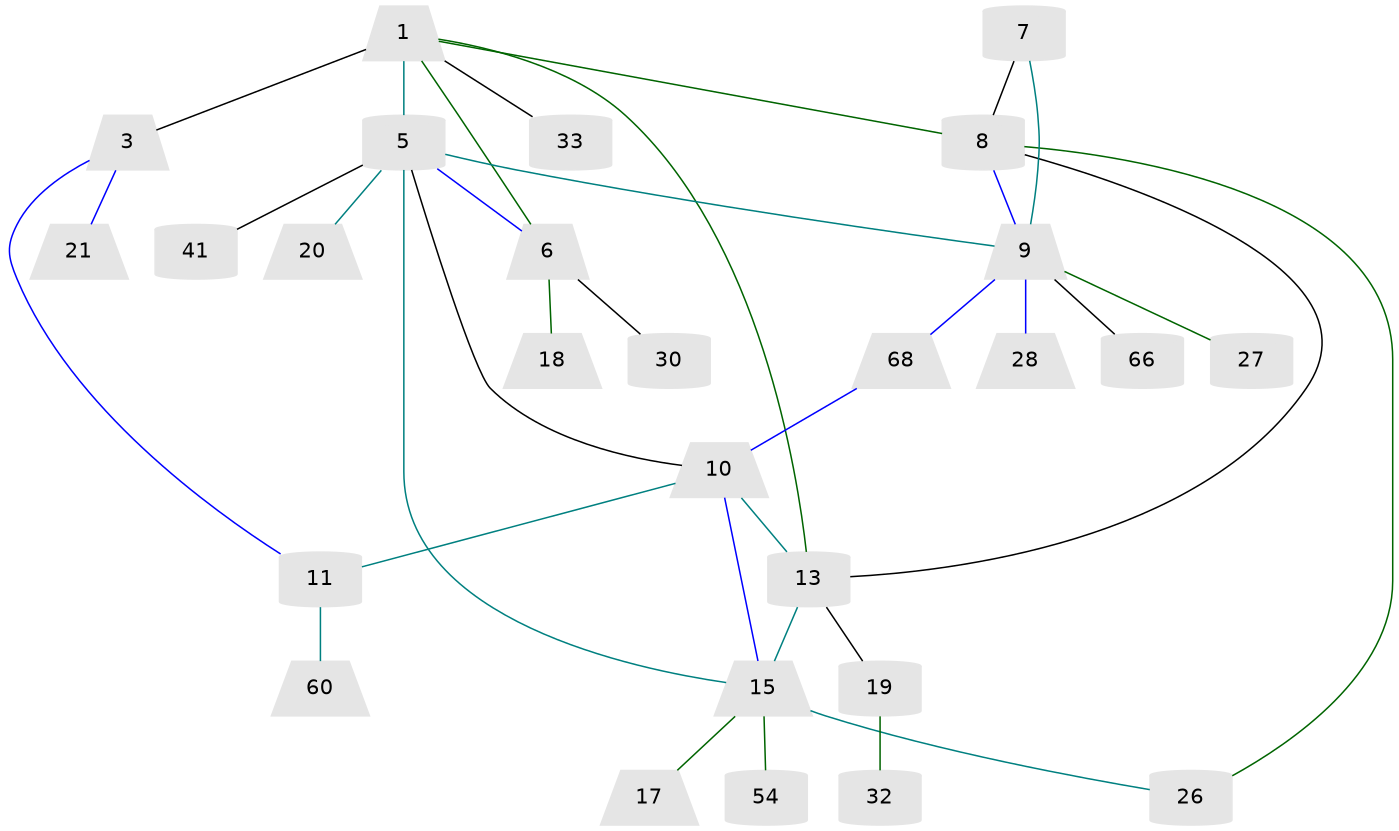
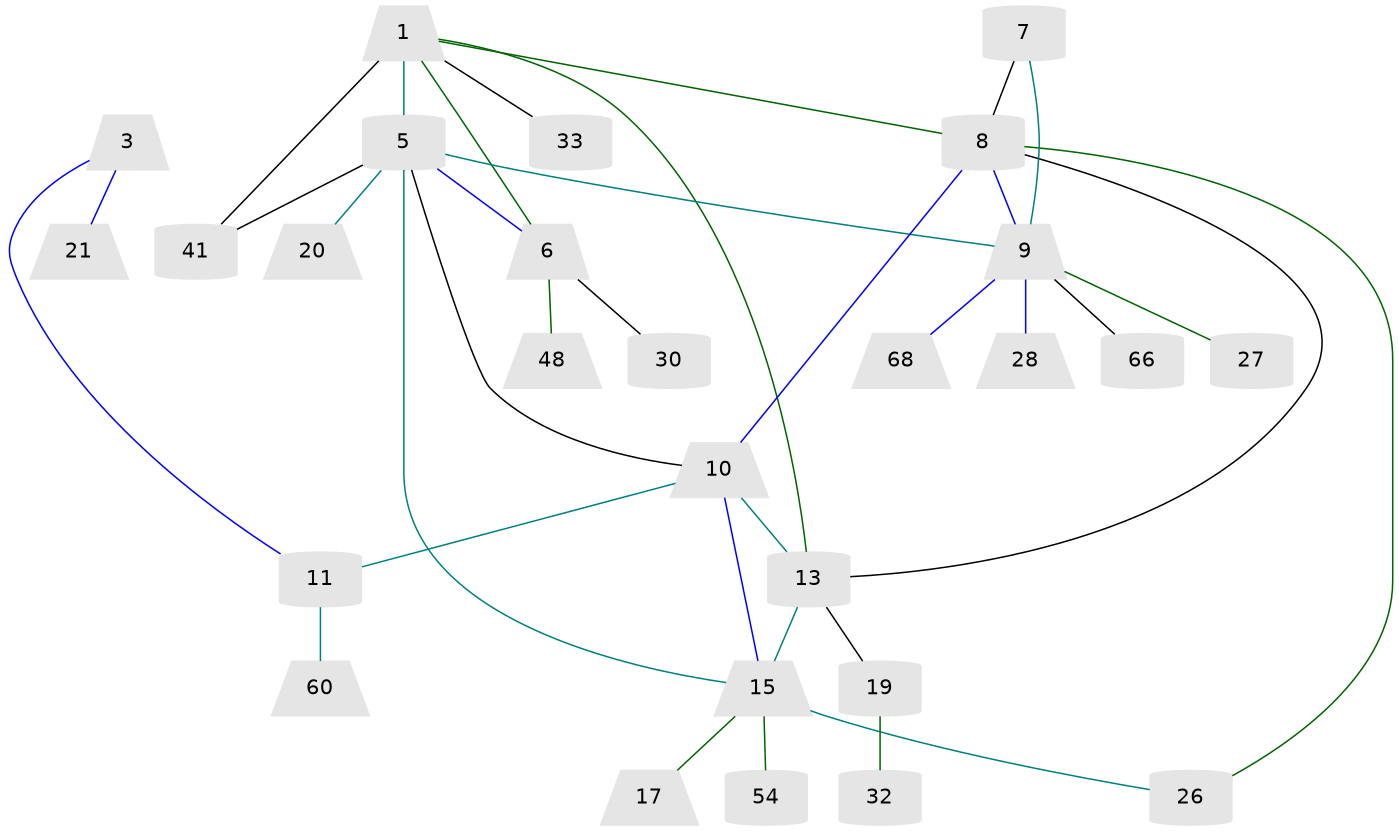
edge "1" -- "3": now "1" -- "41"
node "18": label "18" -> "48"
edge "68" -- "10": now "8" -- "10"
